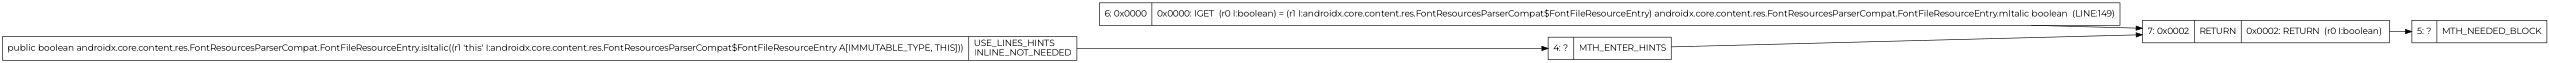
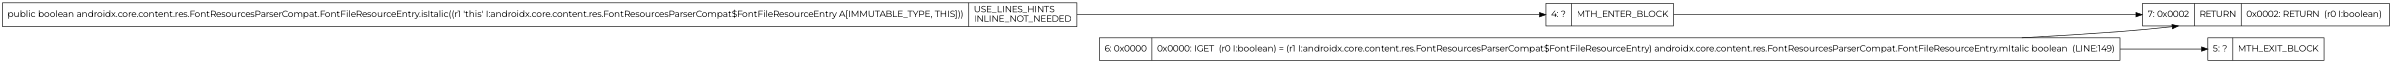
node "5: ?": text "MTH_NEEDED_BLOCK" -> "MTH_EXIT_BLOCK"
edge "7: 0x0002" -> "5: ?": now "6: 0x0000" -> "5: ?"
node "4: ?": text "MTH_ENTER_HINTS" -> "MTH_ENTER_BLOCK"
